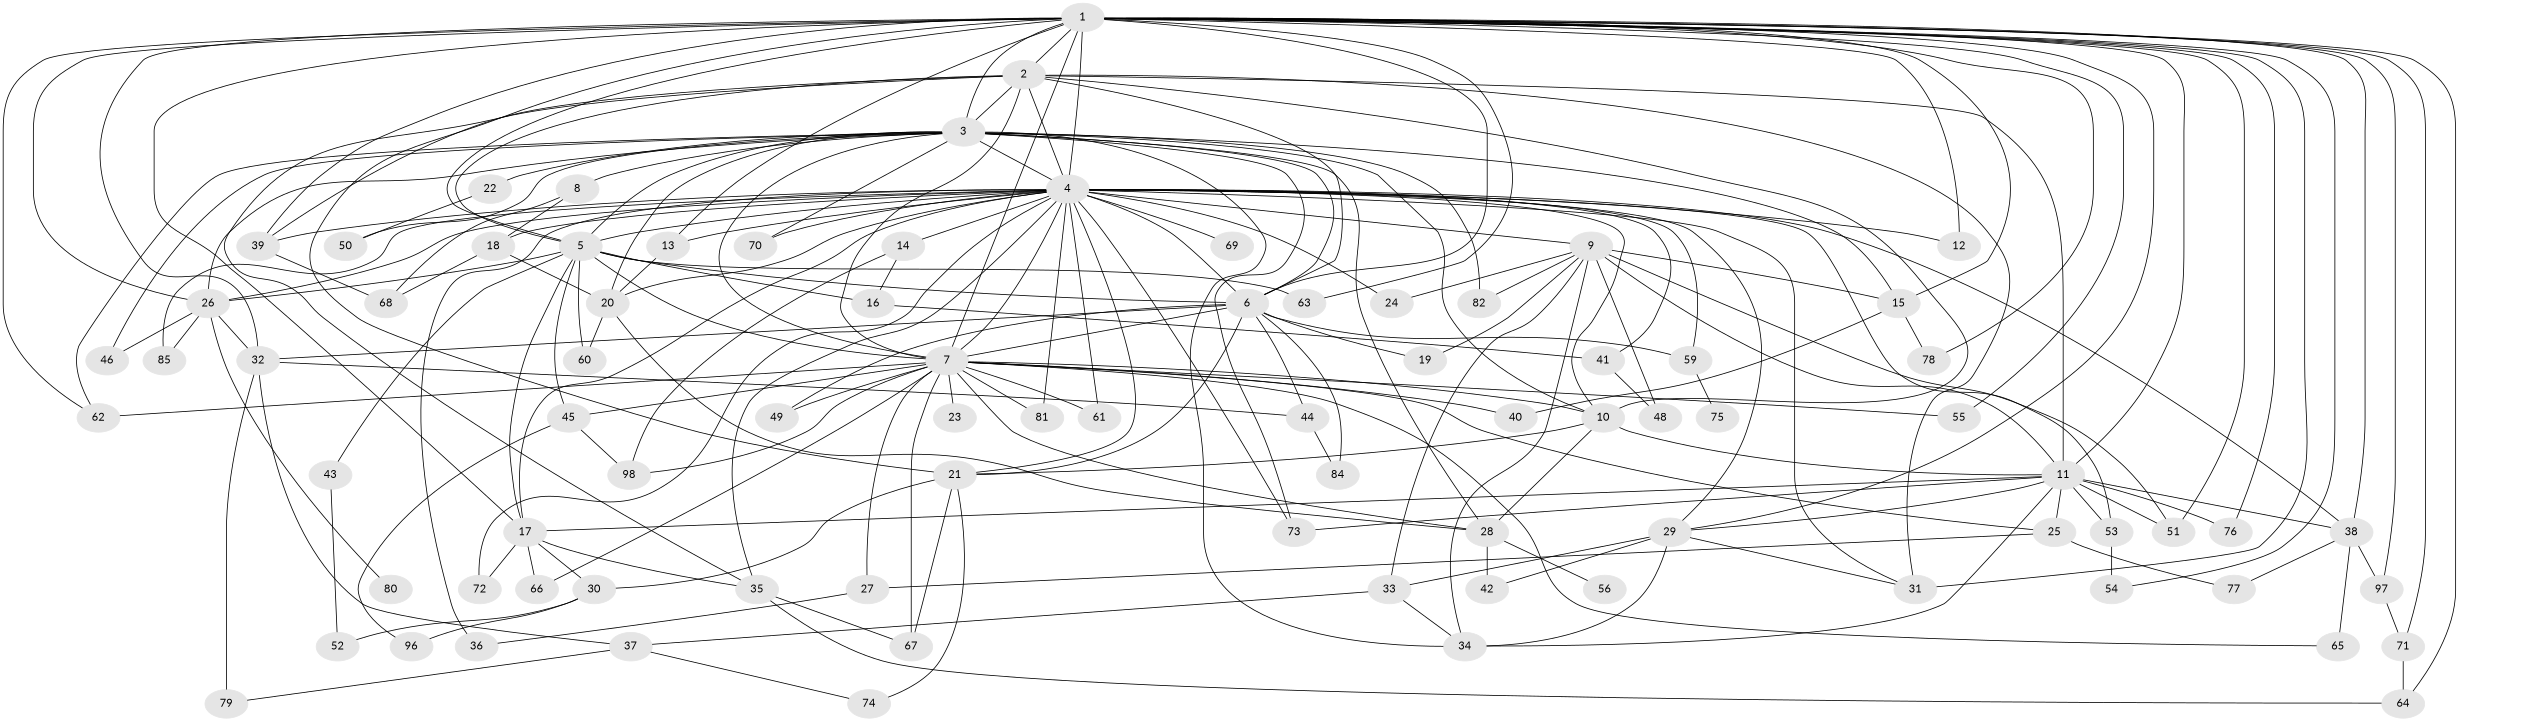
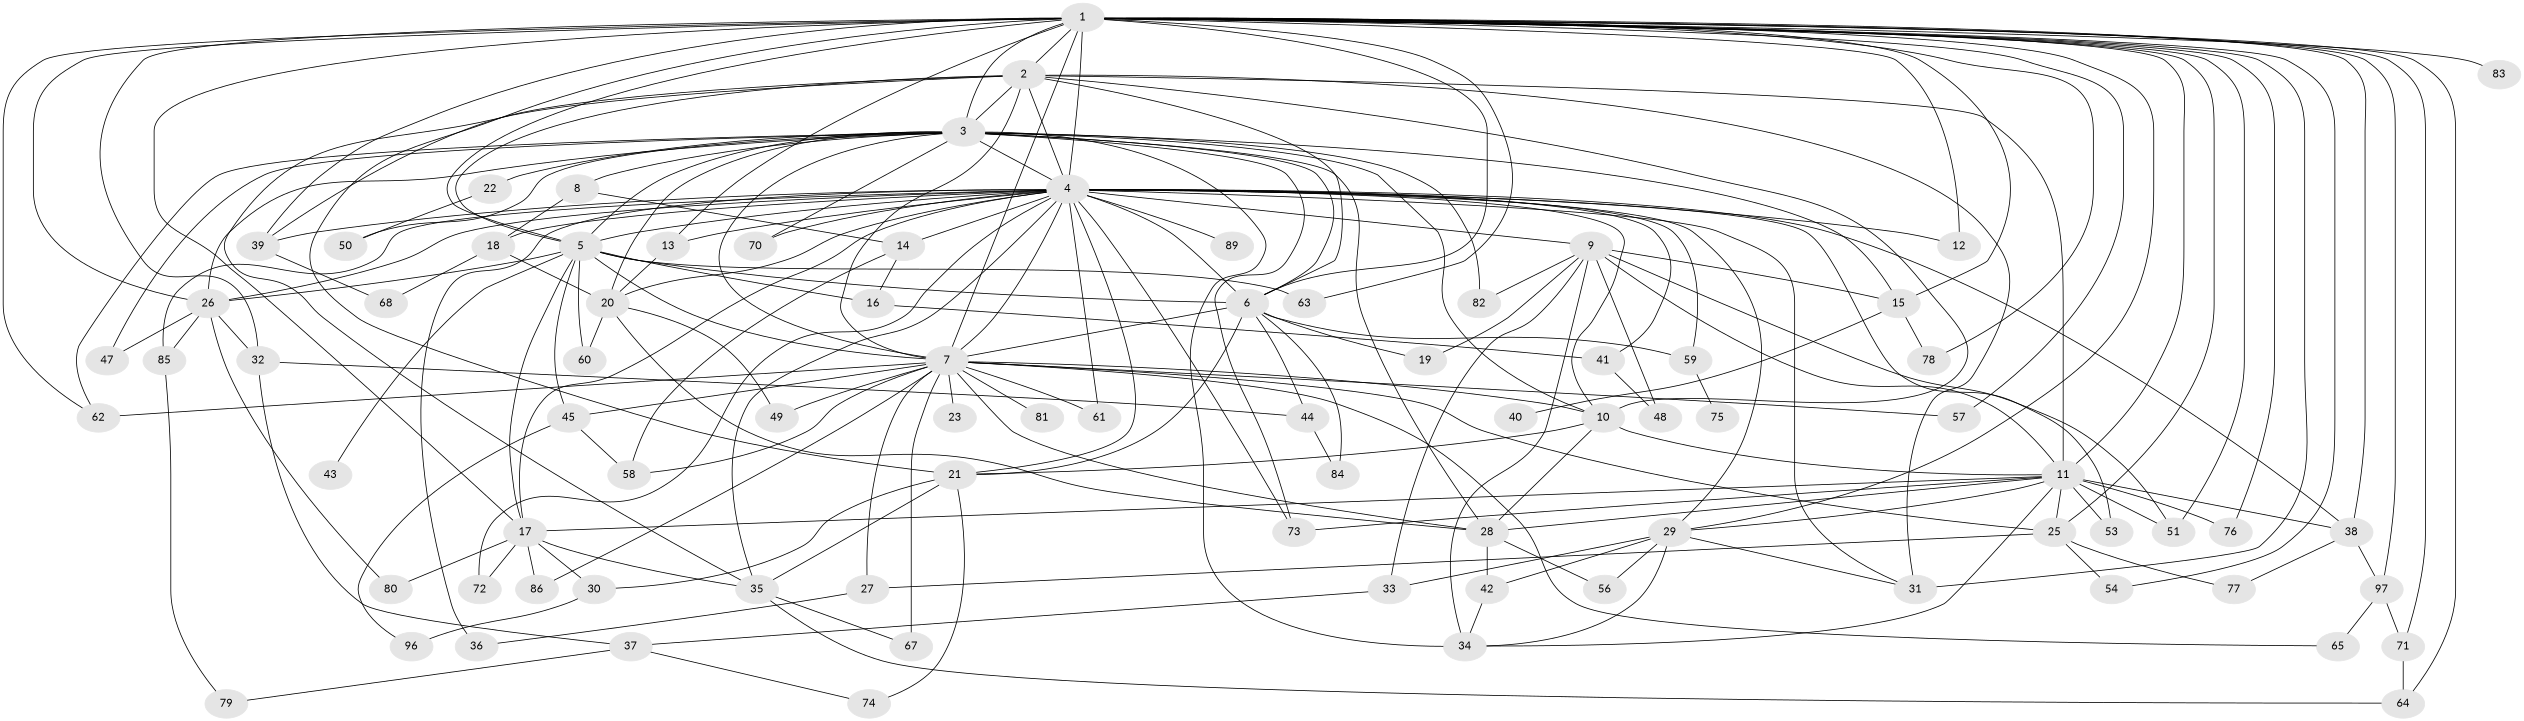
edge "1" -- "25": added
node "83": added
edge "8" -- "68": now "8" -- "14"
node "69": label "69" -> "89"
edge "4" -- "81": removed
node "24": removed
edge "6" -- "49": now "20" -- "49"
edge "6" -- "32": removed
node "46": label "46" -> "47"
edge "7" -- "40": removed
node "55": label "55" -> "57"
node "98": label "98" -> "58"
edge "11" -- "28": added
edge "32" -- "79": now "85" -- "79"
edge "17" -- "80": added
edge "21" -- "67": now "21" -- "35"
edge "29" -- "56": added
edge "53" -- "54": now "25" -- "54"
node "66": label "66" -> "86"
edge "38" -- "65": now "97" -- "65"
edge "33" -- "34": now "42" -- "34"
node "52": removed
